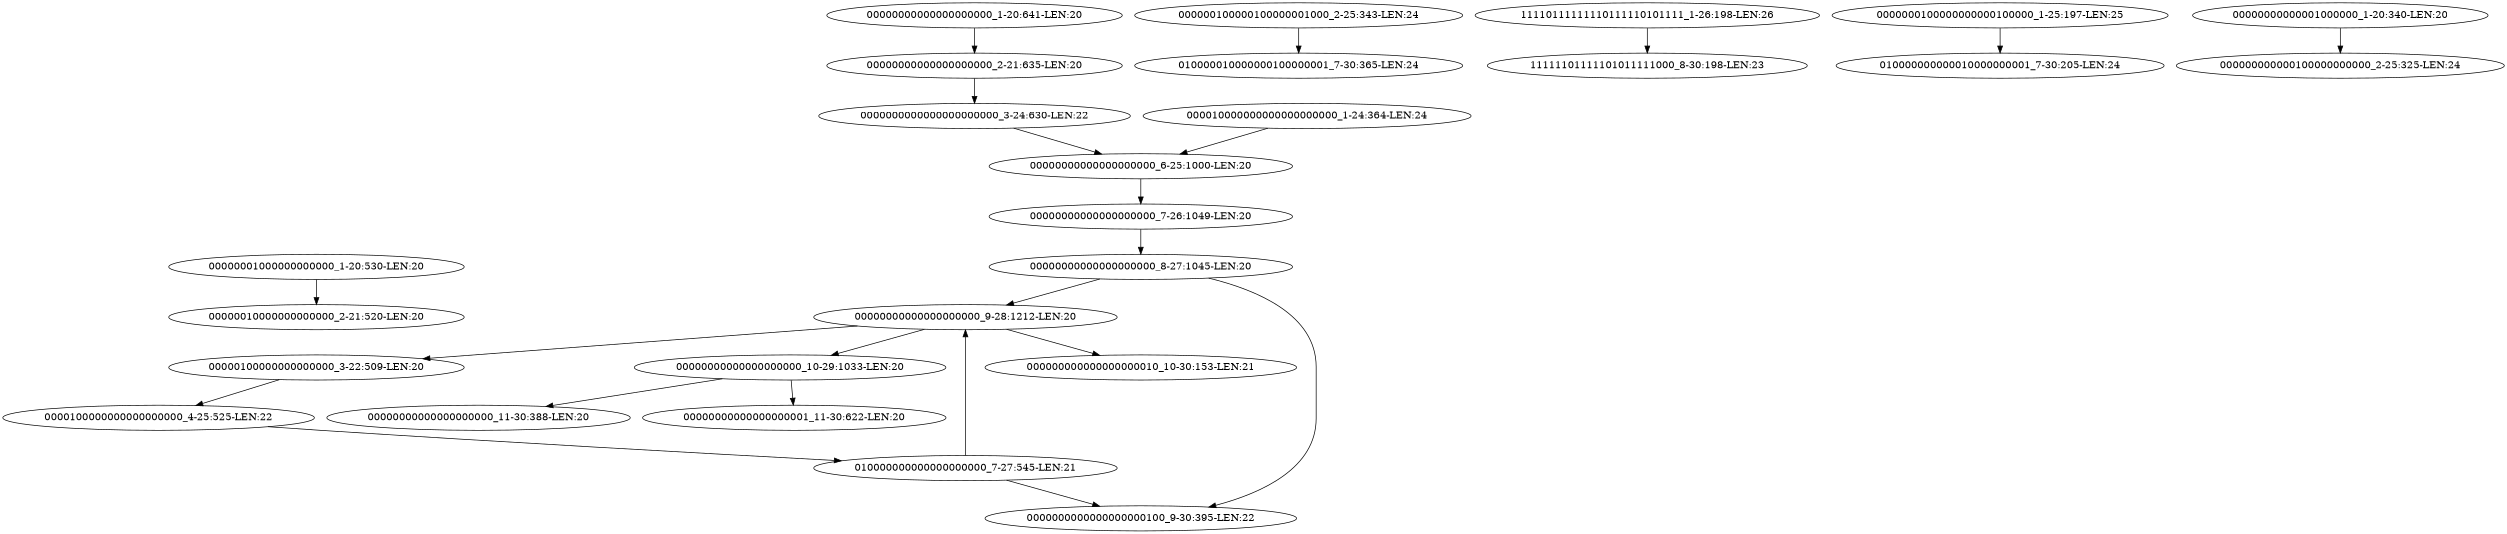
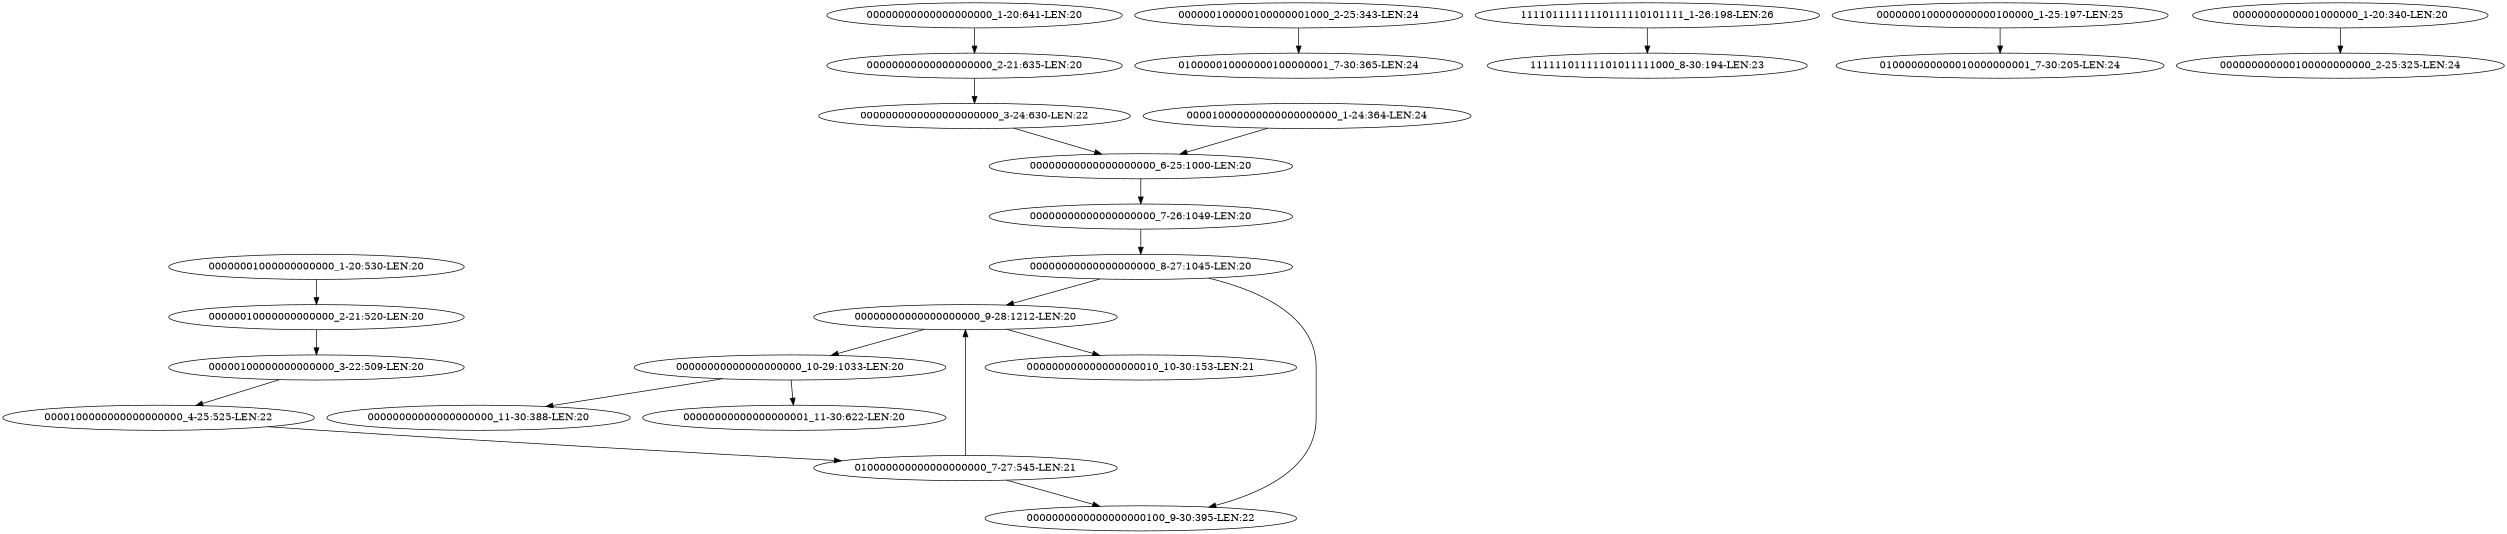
node "11111101111101011111000_8-30:198-LEN:23": label "11111101111101011111000_8-30:198-LEN:23" -> "11111101111101011111000_8-30:194-LEN:23"
edge "00000000000000000000_9-28:1212-LEN:20" -> "00000100000000000000_3-22:509-LEN:20": now "00000010000000000000_2-21:520-LEN:20" -> "00000100000000000000_3-22:509-LEN:20"
